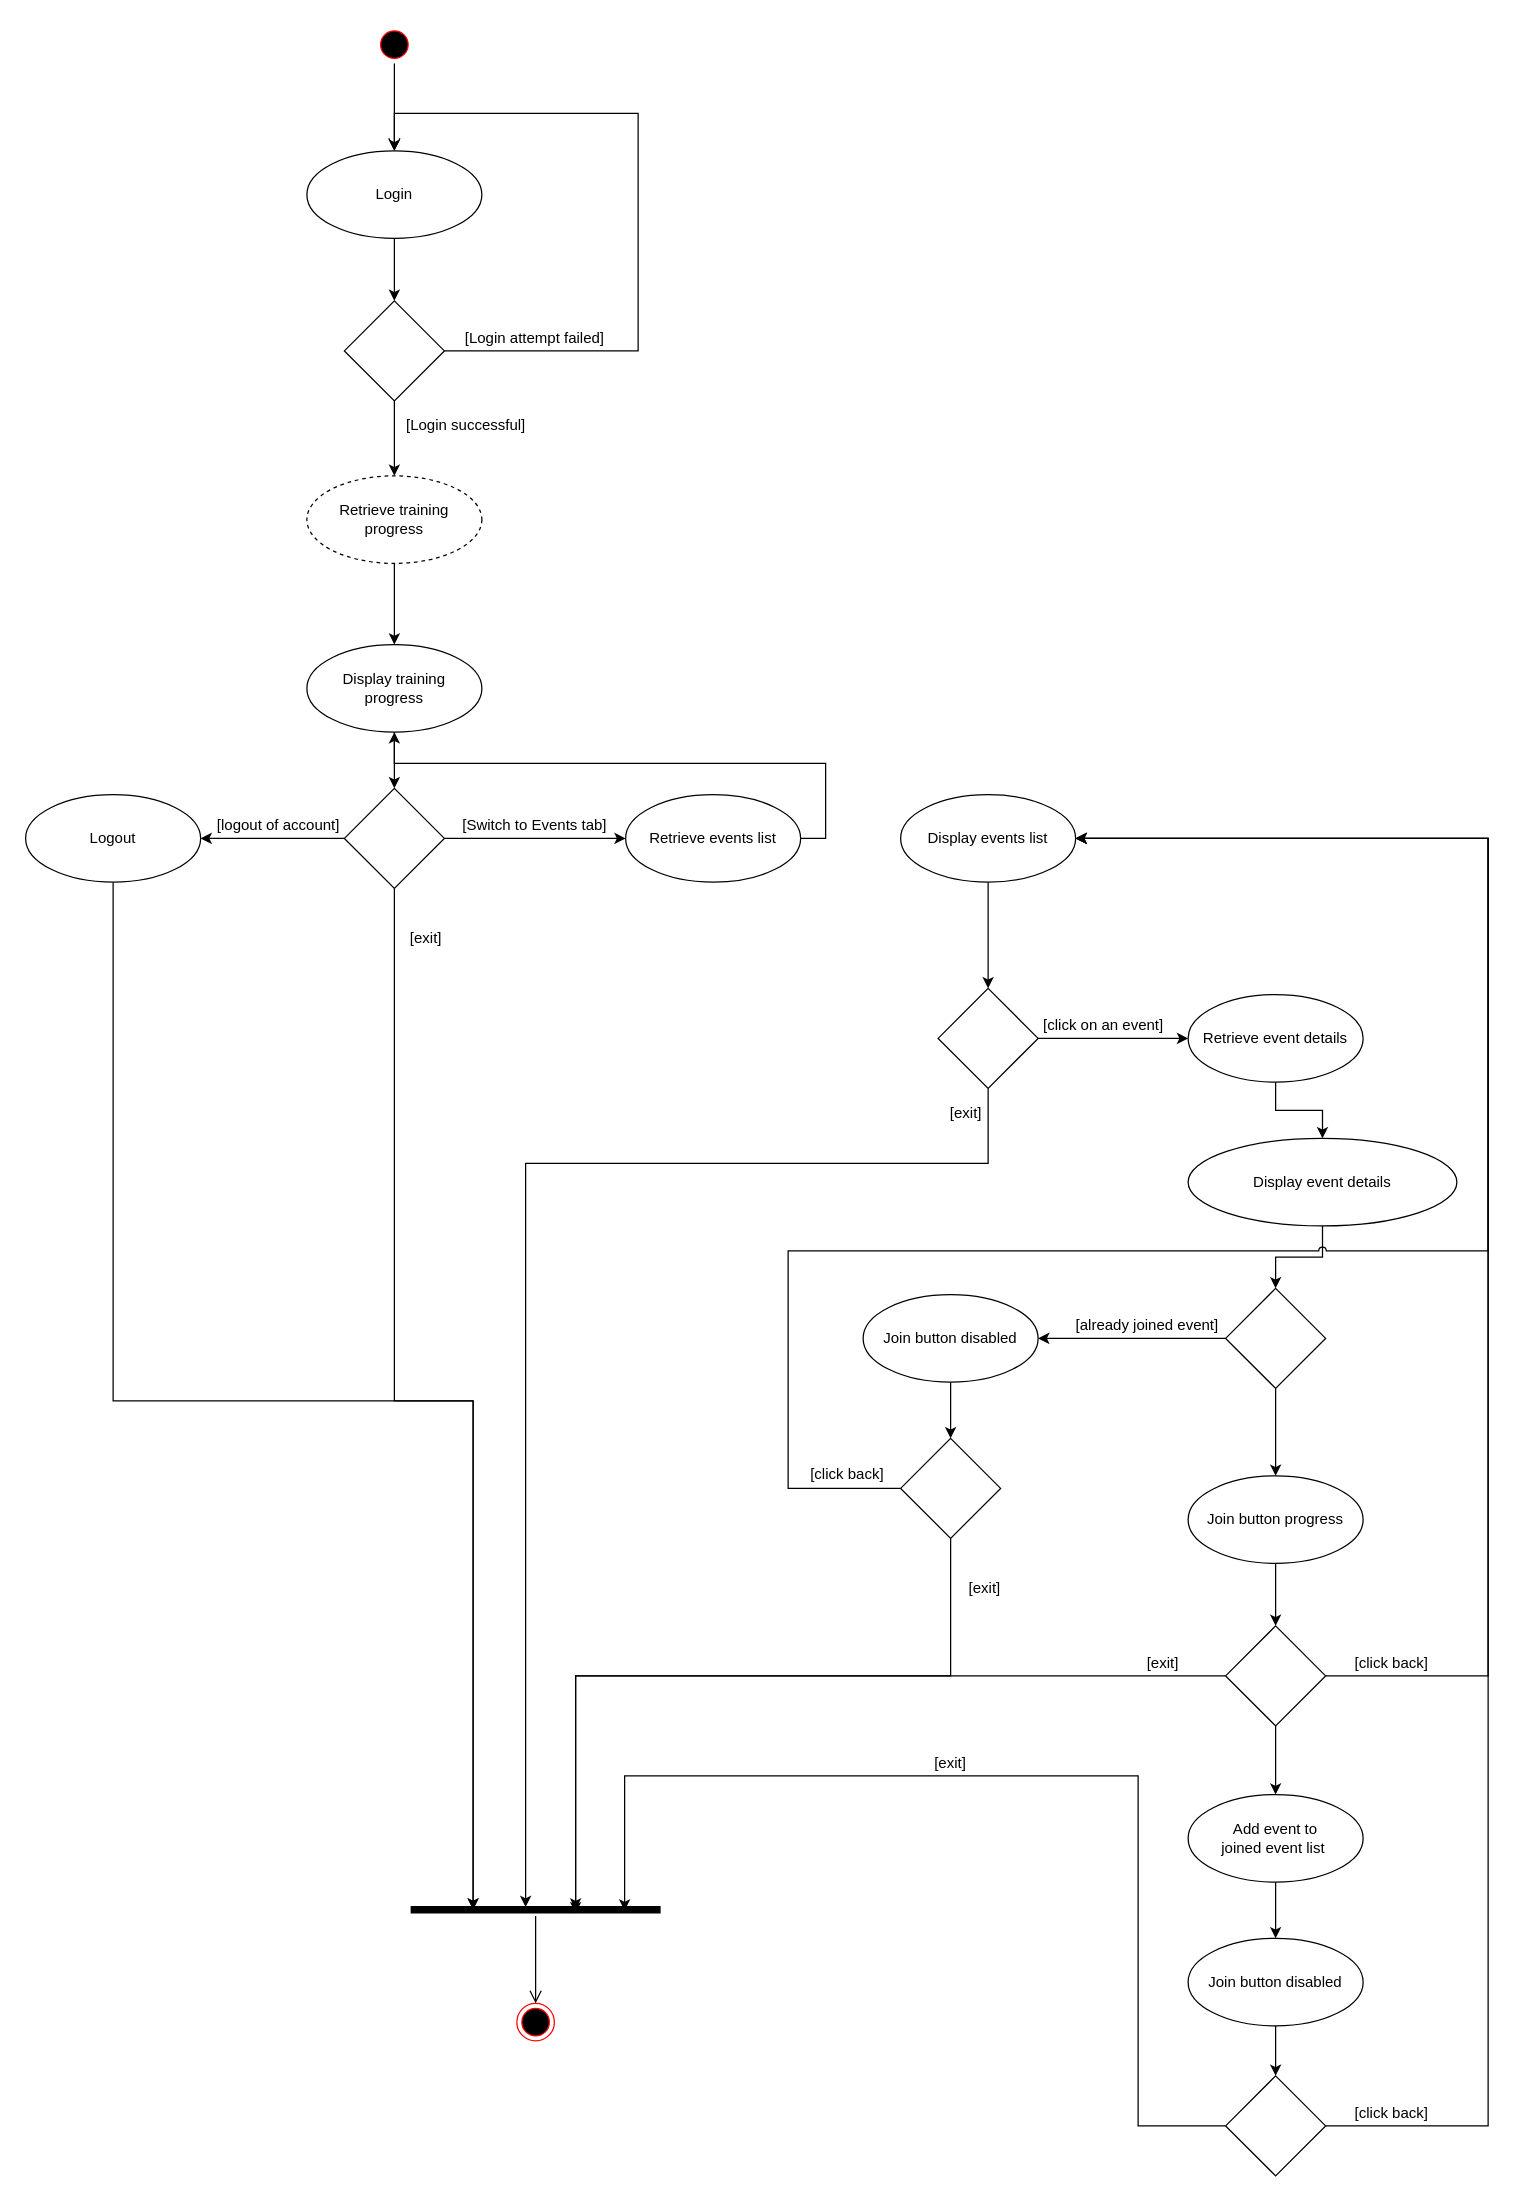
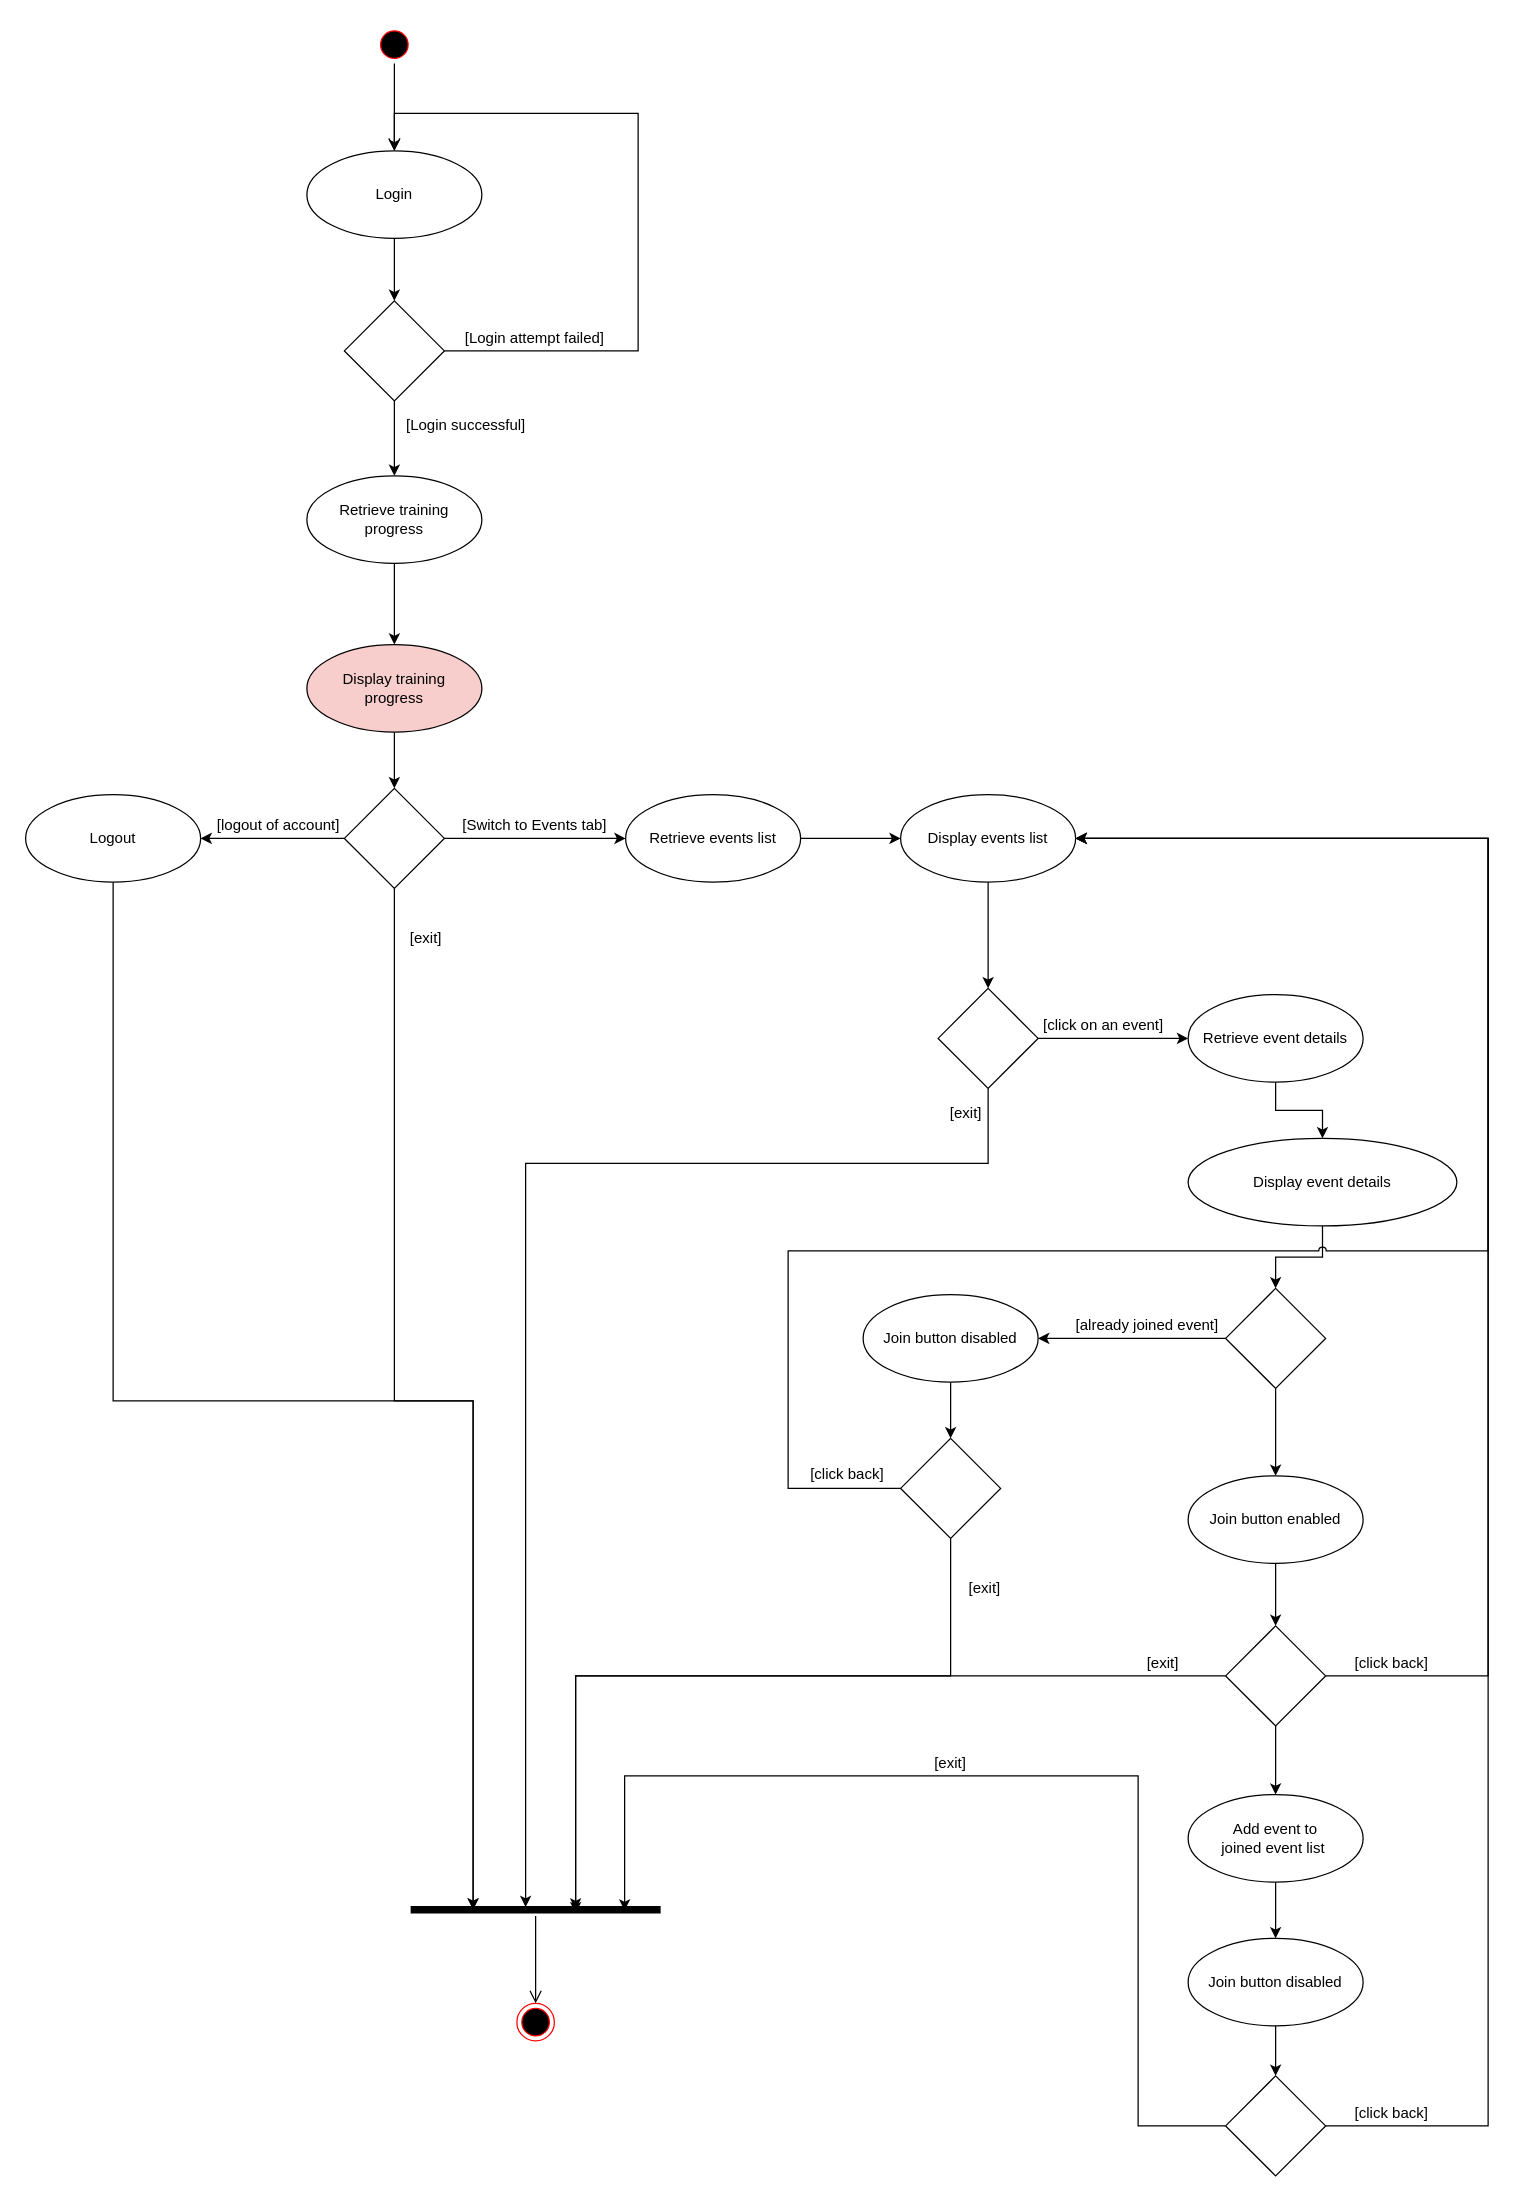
node "Retrieve training progress": style dashed -> solid
node "Display training progress": fillcolor #ffffff -> #f8cecc
edge "Retrieve events list" -> "Display training progress": now "Retrieve events list" -> "Display events list"
node "Join button progress": label "Join button progress" -> "Join button enabled"
